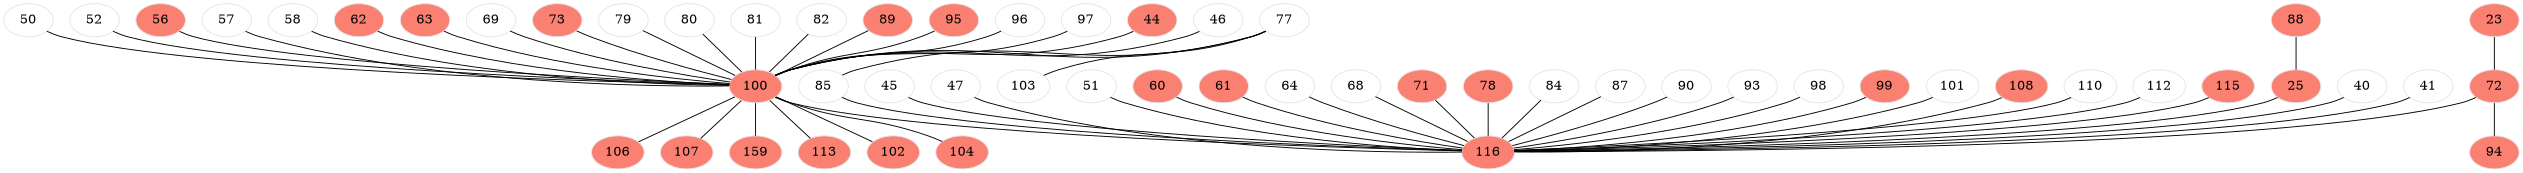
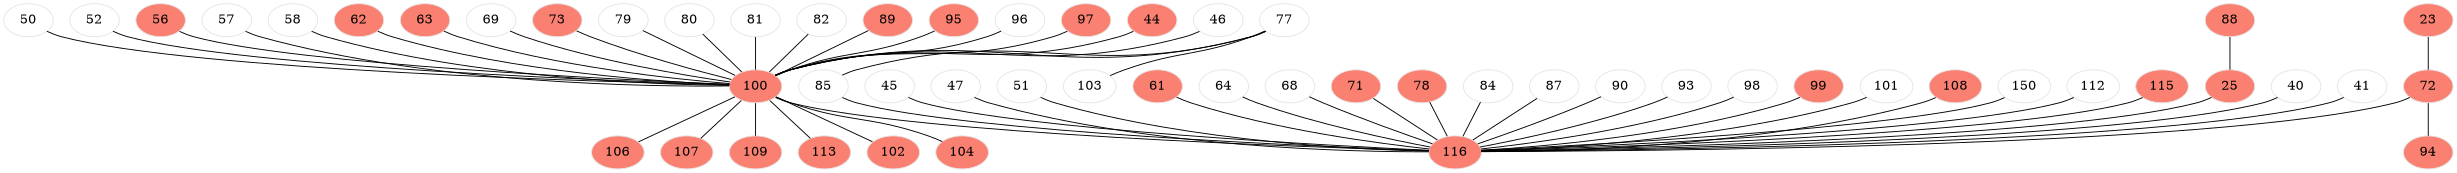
node "97": fillcolor white -> salmon
node "60": removed
node "110": label "110" -> "150"
node "159": label "159" -> "109"
